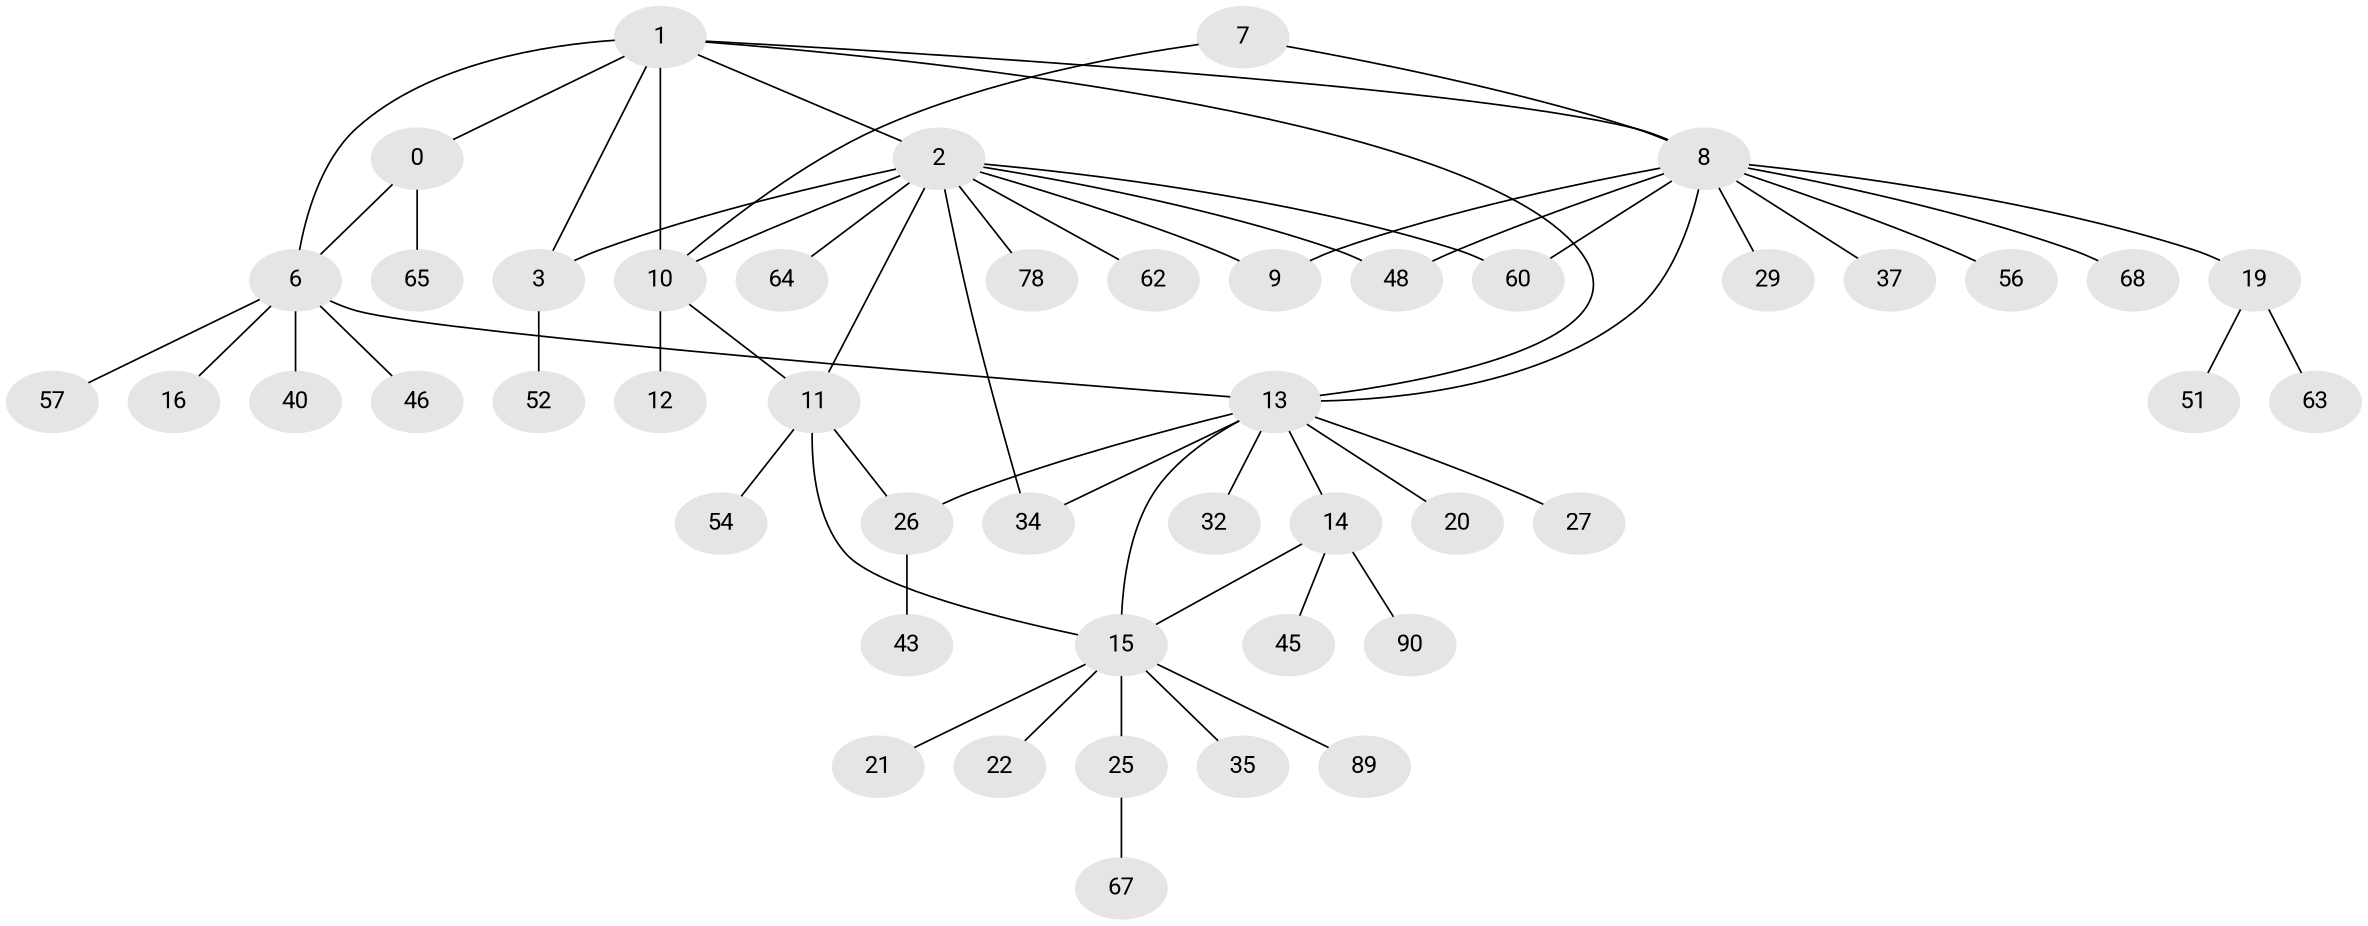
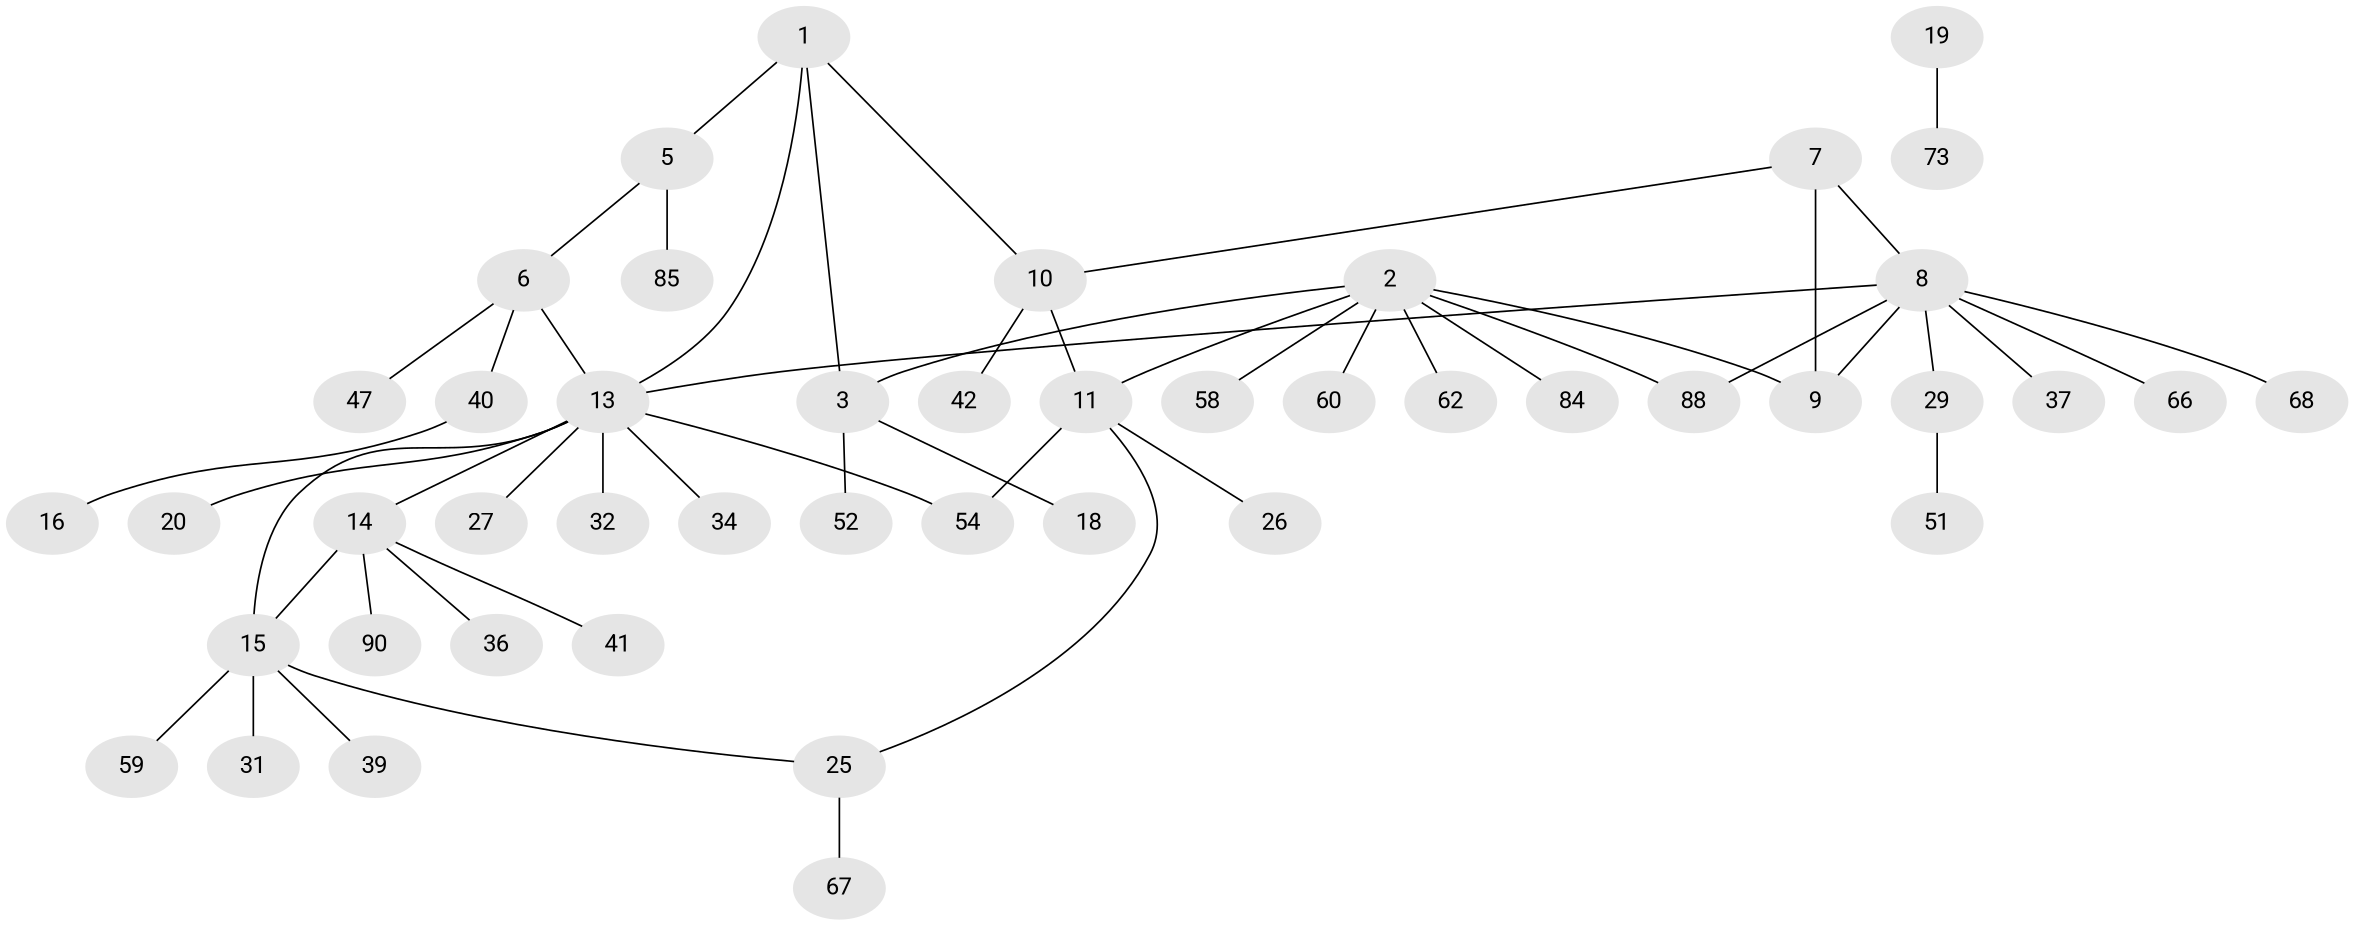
edge "1" -- "8": removed
edge "1" -- "6": removed
edge "1" -- "2": removed
node "0": label "0" -> "5"
edge "8" -- "19": removed
edge "2" -- "10": removed
edge "8" -- "60": removed
edge "7" -- "9": added
node "65": label "65" -> "85"
node "64": label "64" -> "84"
node "78": label "78" -> "58"
node "48": label "48" -> "88"
node "56": label "56" -> "66"
edge "6" -- "16": now "40" -- "16"
edge "19" -- "51": now "29" -- "51"
edge "2" -- "34": removed
node "57": removed
node "46": label "46" -> "47"
node "12": label "12" -> "42"
node "63": label "63" -> "73"
edge "13" -- "26": now "13" -- "54"
node "18": added
edge "11" -- "15": now "11" -- "25"
node "36": added
node "43": removed
node "45": label "45" -> "41"
node "21": label "21" -> "31"
node "22": removed
node "35": label "35" -> "39"
node "89": label "89" -> "59"
